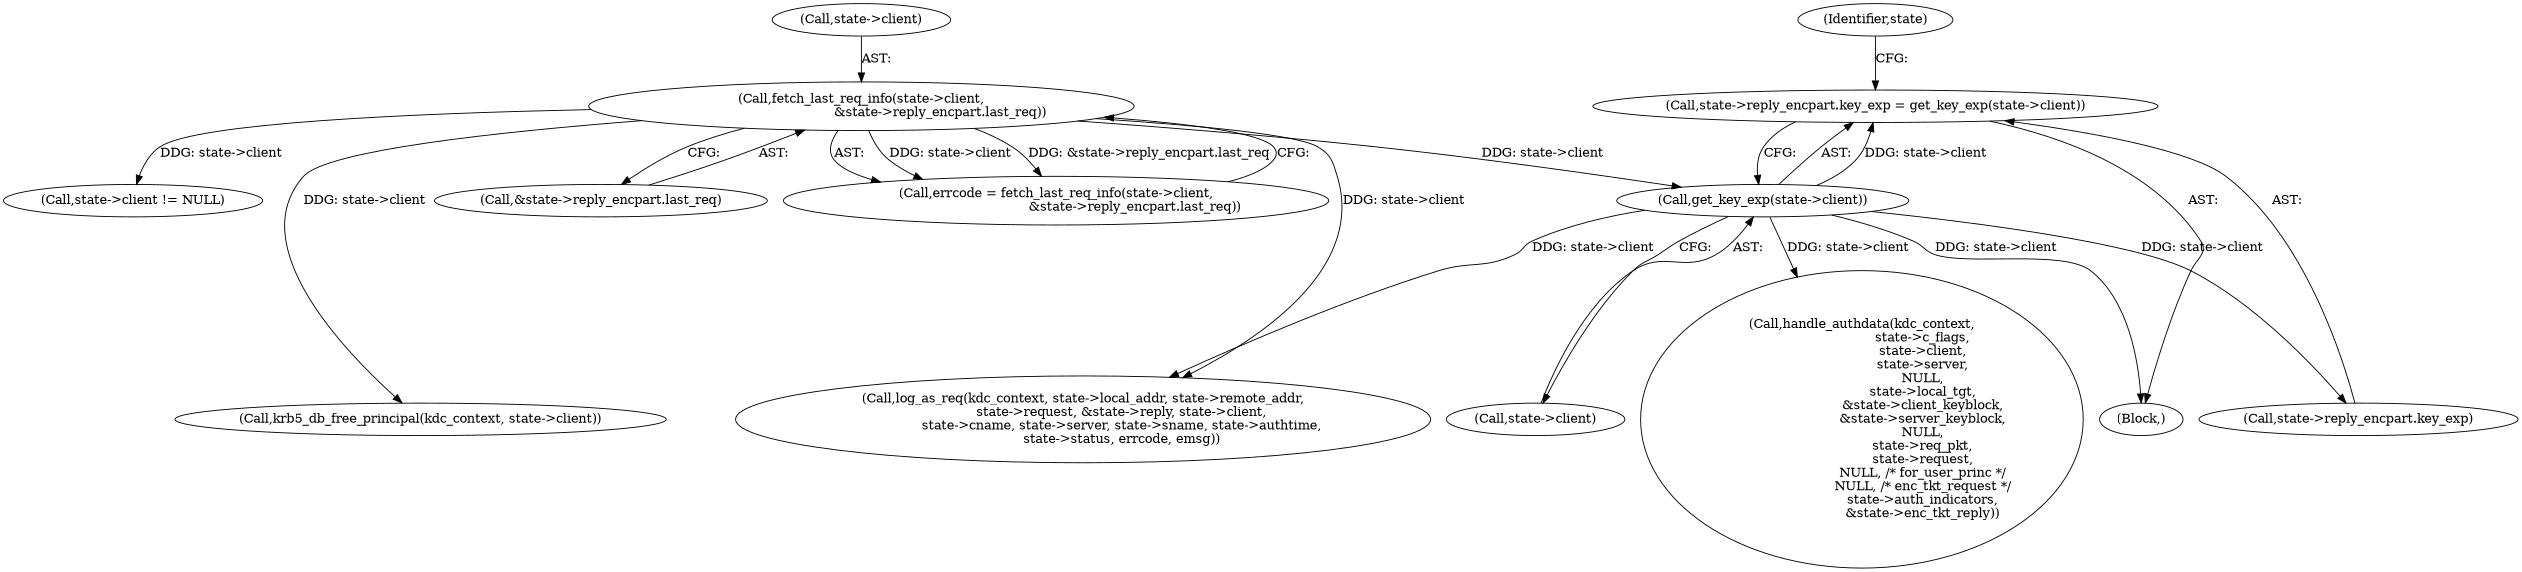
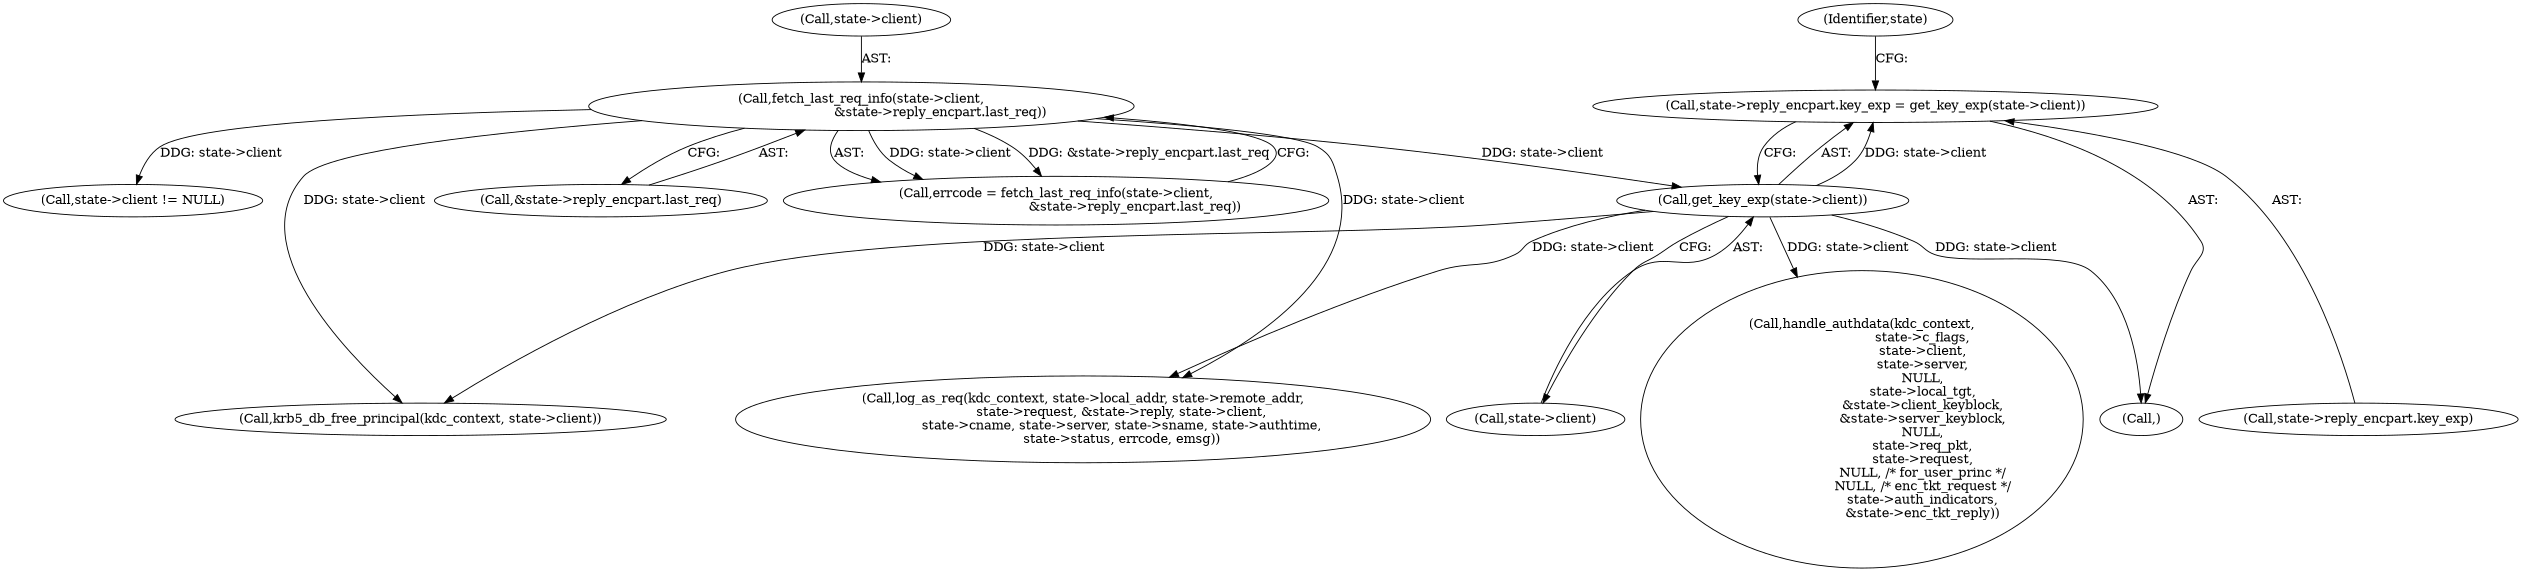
edge "(Call,get_key_exp(state->client))" -> "(Call,state->reply_encpart.key_exp)": now "(Call,get_key_exp(state->client))" -> "(Call,krb5_db_free_principal(kdc_context, state->client))"
node "(Block,)": label "(Block,)" -> "(Call,)"
